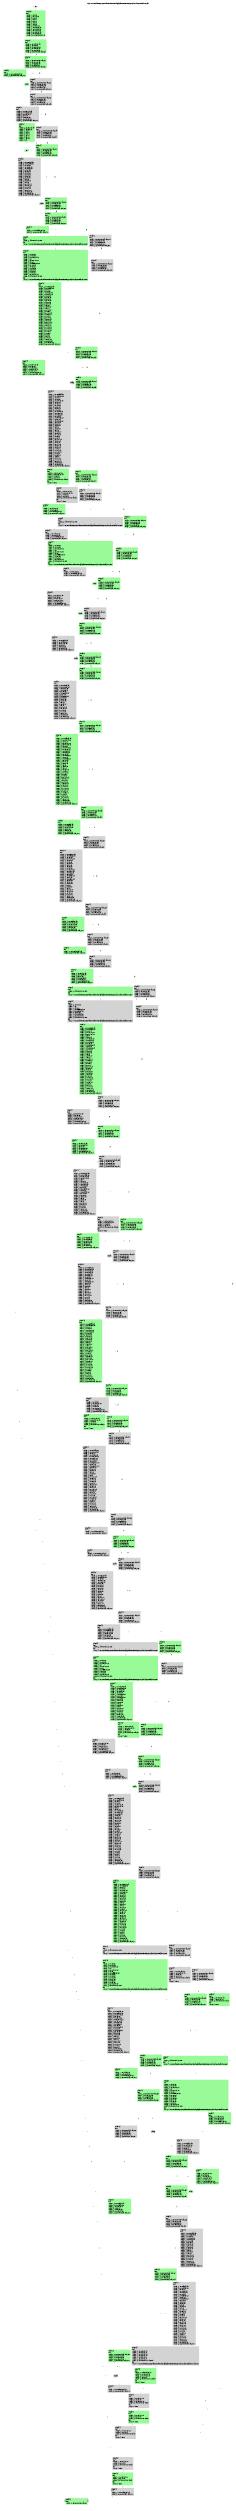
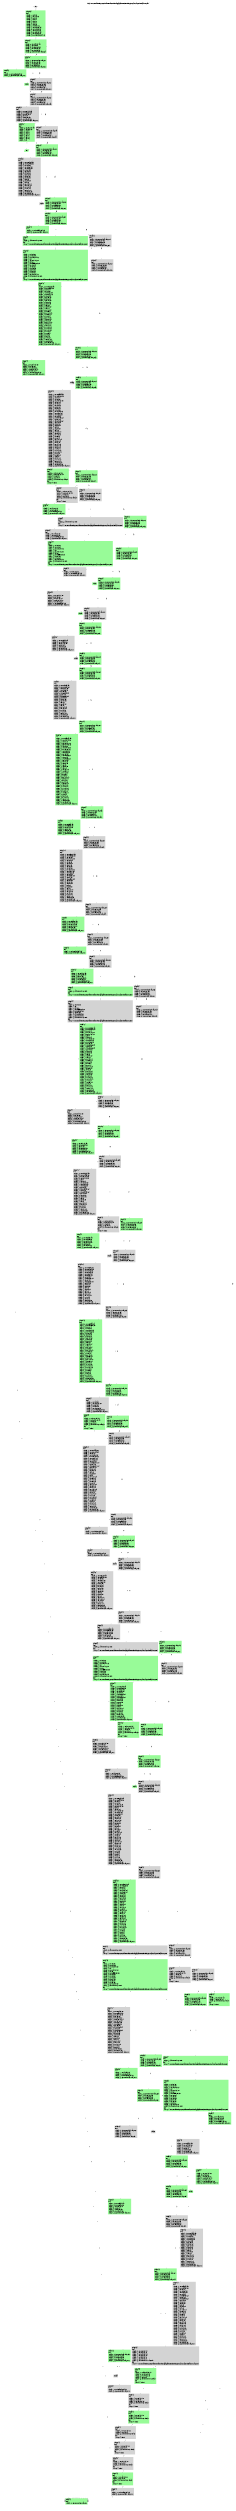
node "0x4038c6 [15]": added
